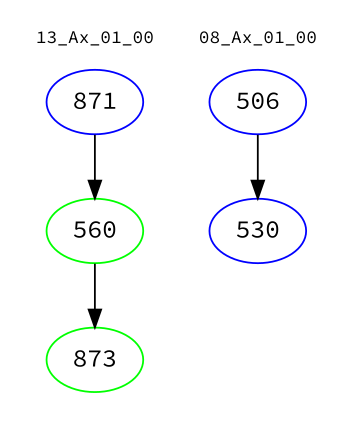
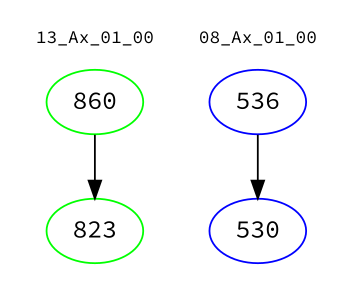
node "871": removed
node "506": label "506" -> "536"
node "560": label "560" -> "860"
node "873": label "873" -> "823"
